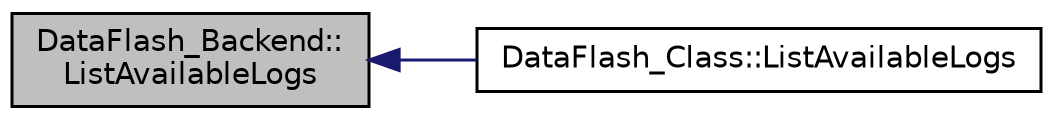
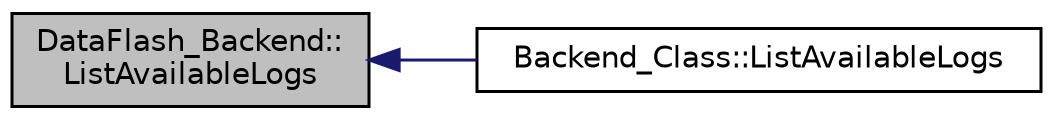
node "DataFlash_Class::ListAvailableLogs": label "DataFlash_Class::ListAvailableLogs" -> "Backend_Class::ListAvailableLogs"
